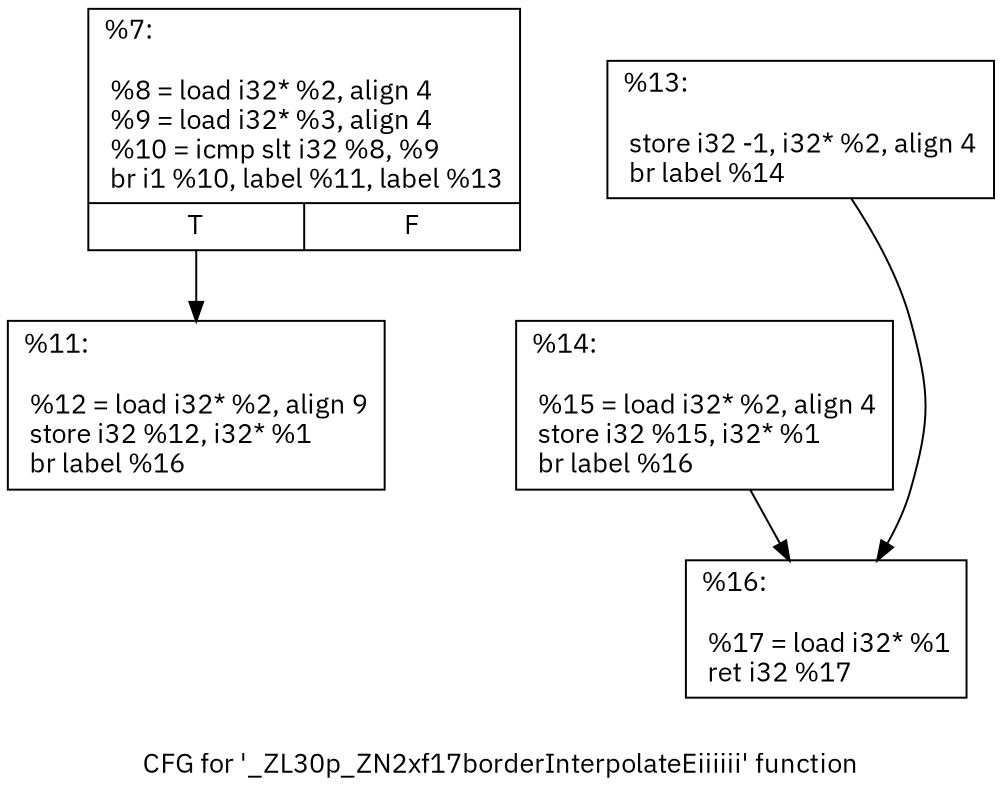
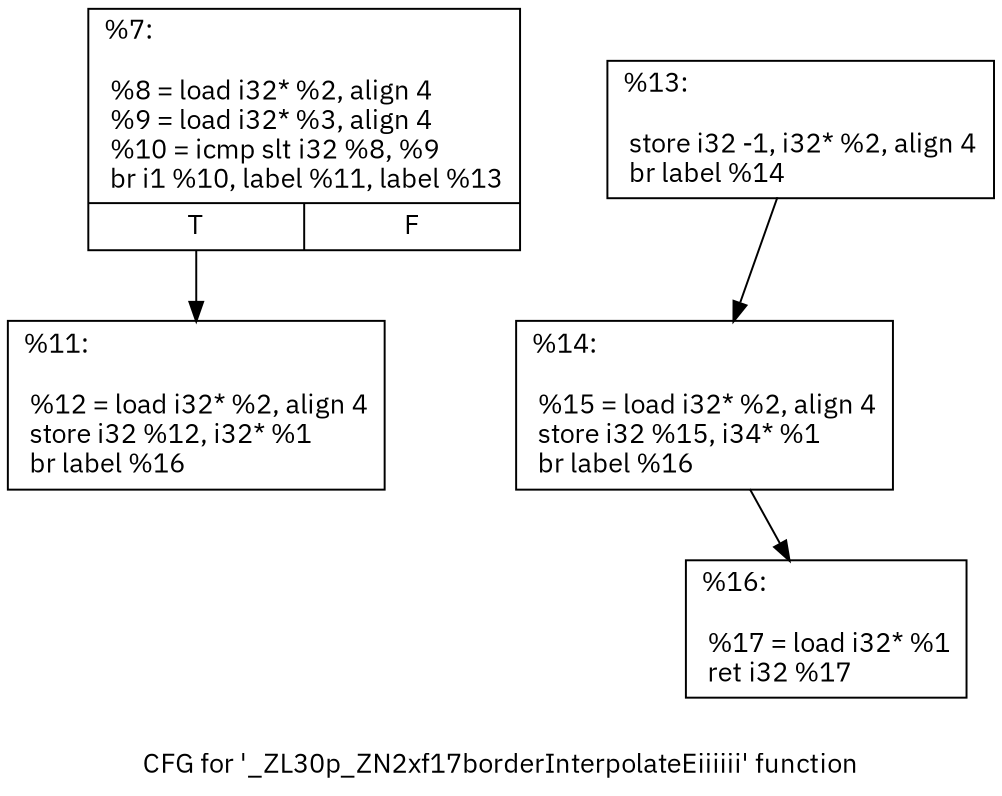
edge "%13:" -> "%16:": now "%13:" -> "%14:"
node "%11:": text "%12 = load i32* %2, align 9" -> "%12 = load i32* %2, align 4"
node "%14:": text "store i32 %15, i32* %1" -> "store i32 %15, i34* %1"
